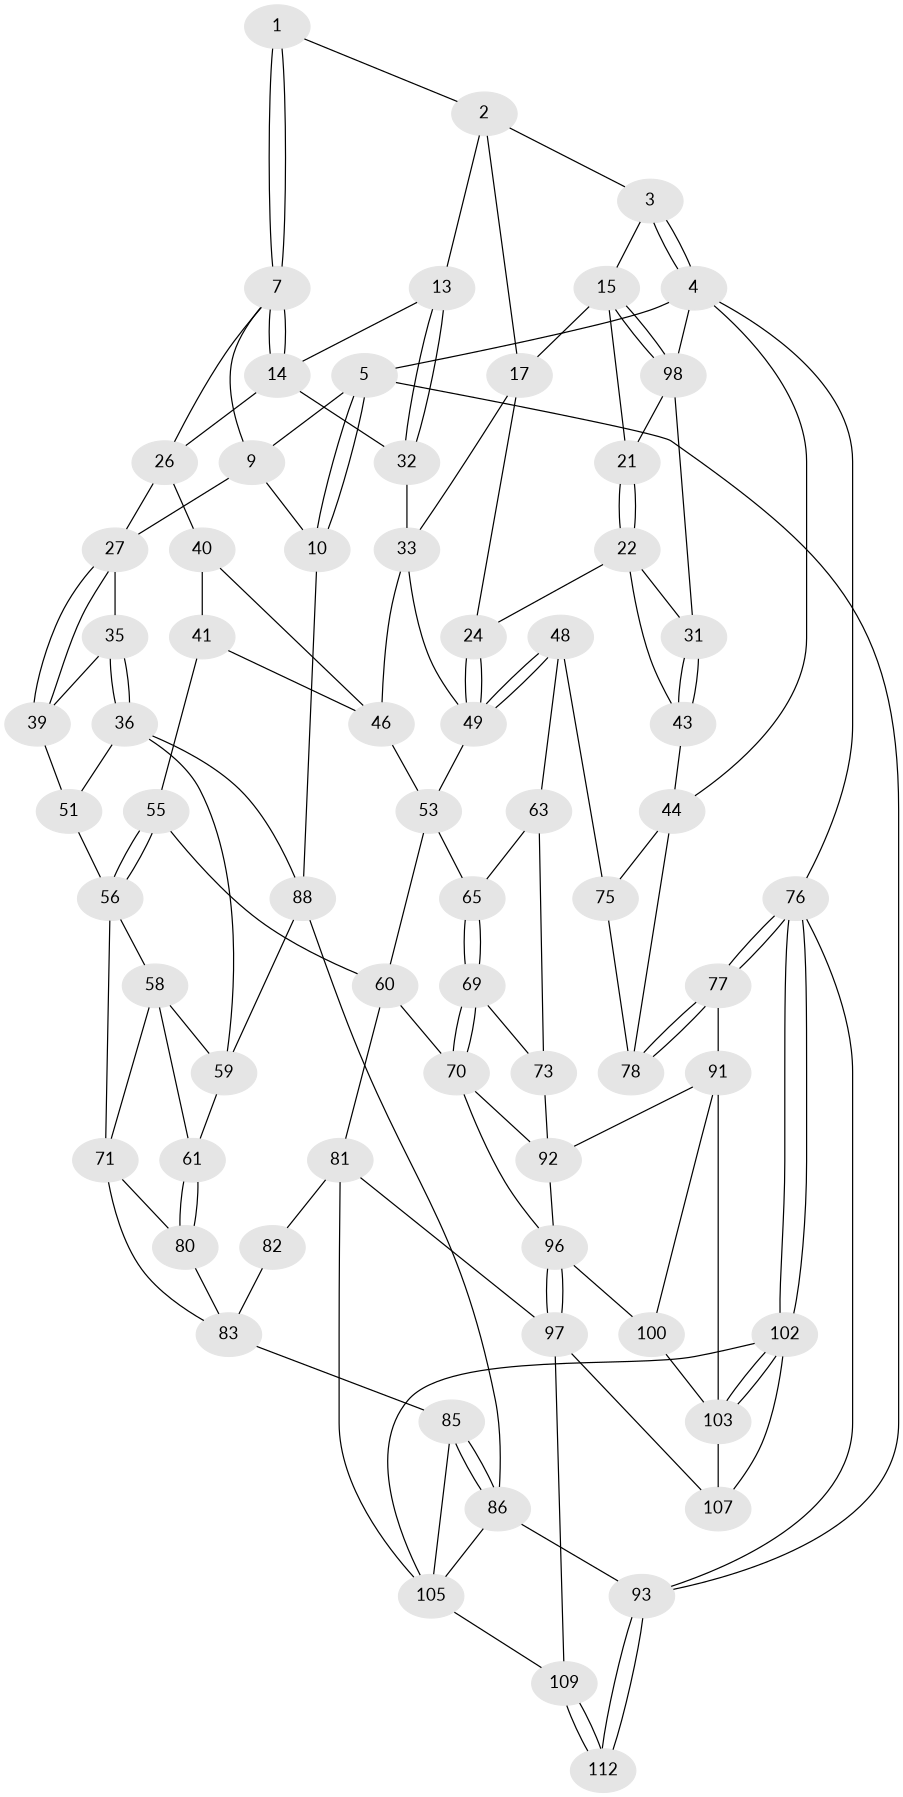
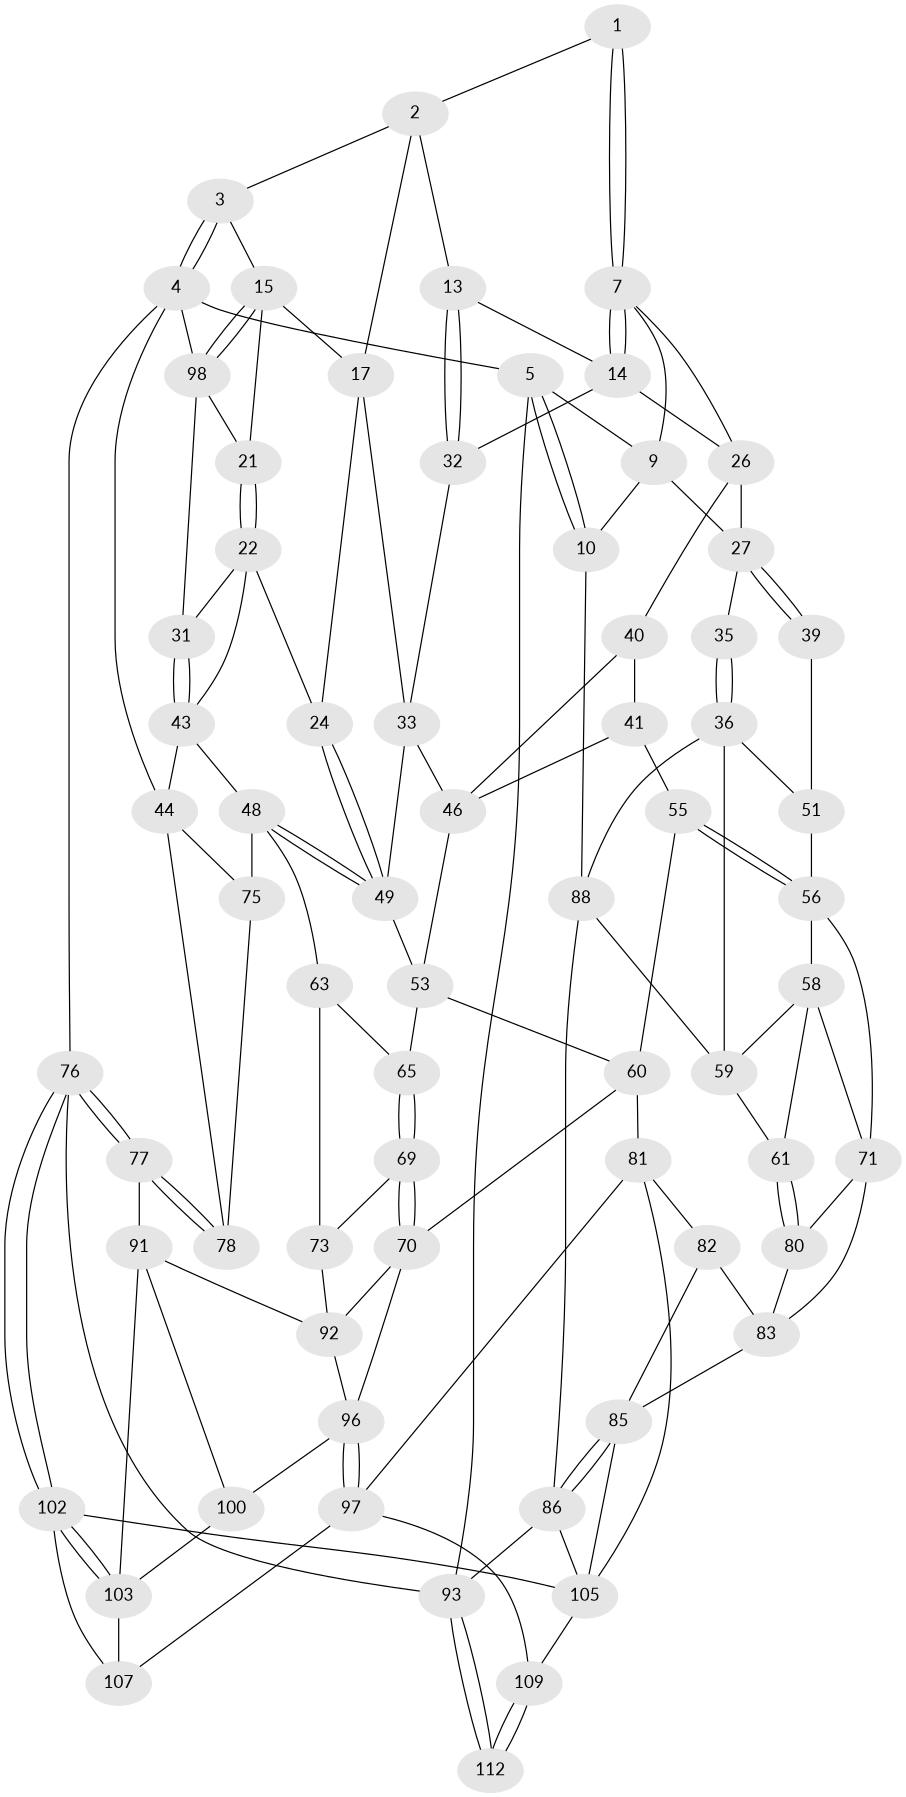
edge "35" -- "39": removed
edge "43" -- "48": added
edge "82" -- "85": added
